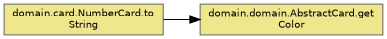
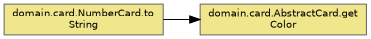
node "domain.domain.AbstractCard.get Color": label "domain.domain.AbstractCard.get Color" -> "domain.card.AbstractCard.get Color"
